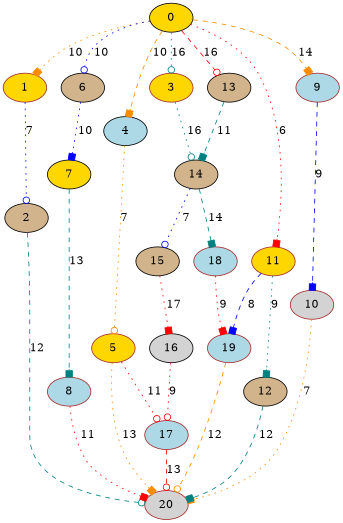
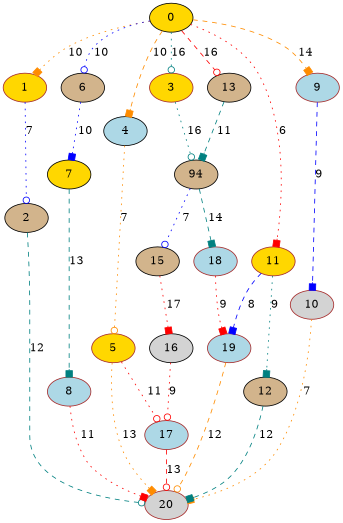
node "14": label "14" -> "94"
